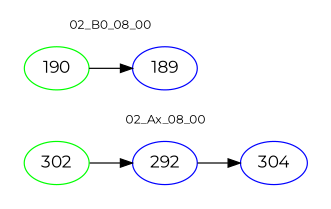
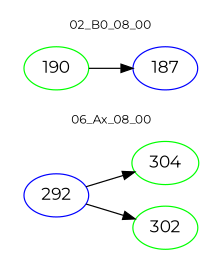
node "189": label "189" -> "187"
cluster "02_Ax_08_00": label "02_Ax_08_00" -> "06_Ax_08_00"
edge "302" -> "292": reversed
node "304": color blue -> green
